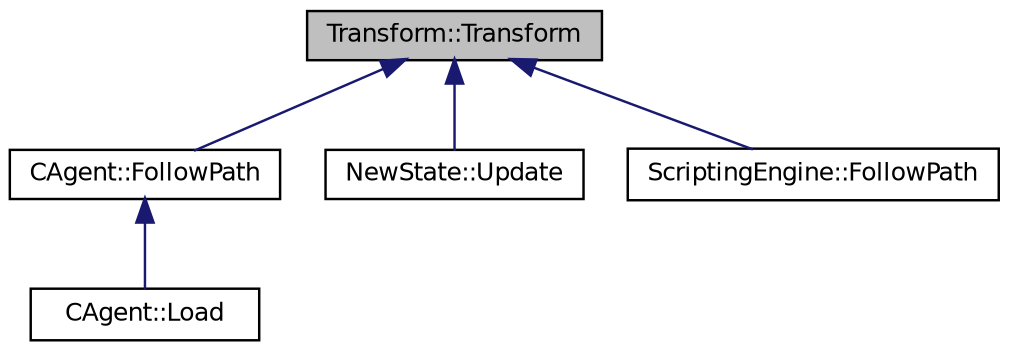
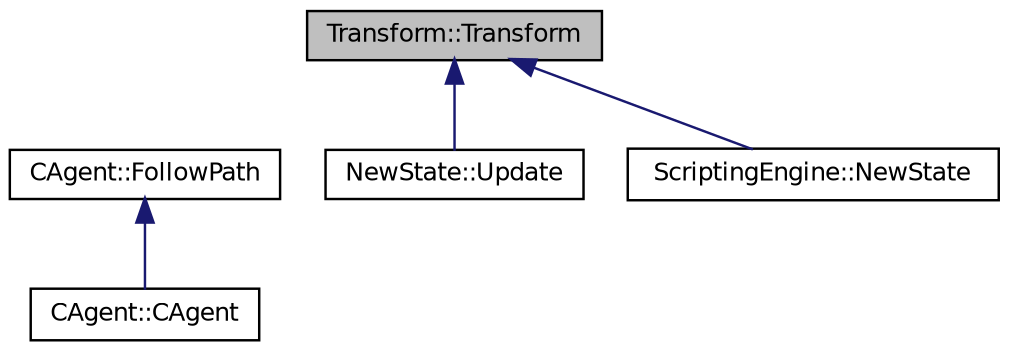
edge "CAgent::FollowPath" -> "Transform::Transform": removed
node "ScriptingEngine::FollowPath": label "ScriptingEngine::FollowPath" -> "ScriptingEngine::NewState"
node "CAgent::Load": label "CAgent::Load" -> "CAgent::CAgent"
